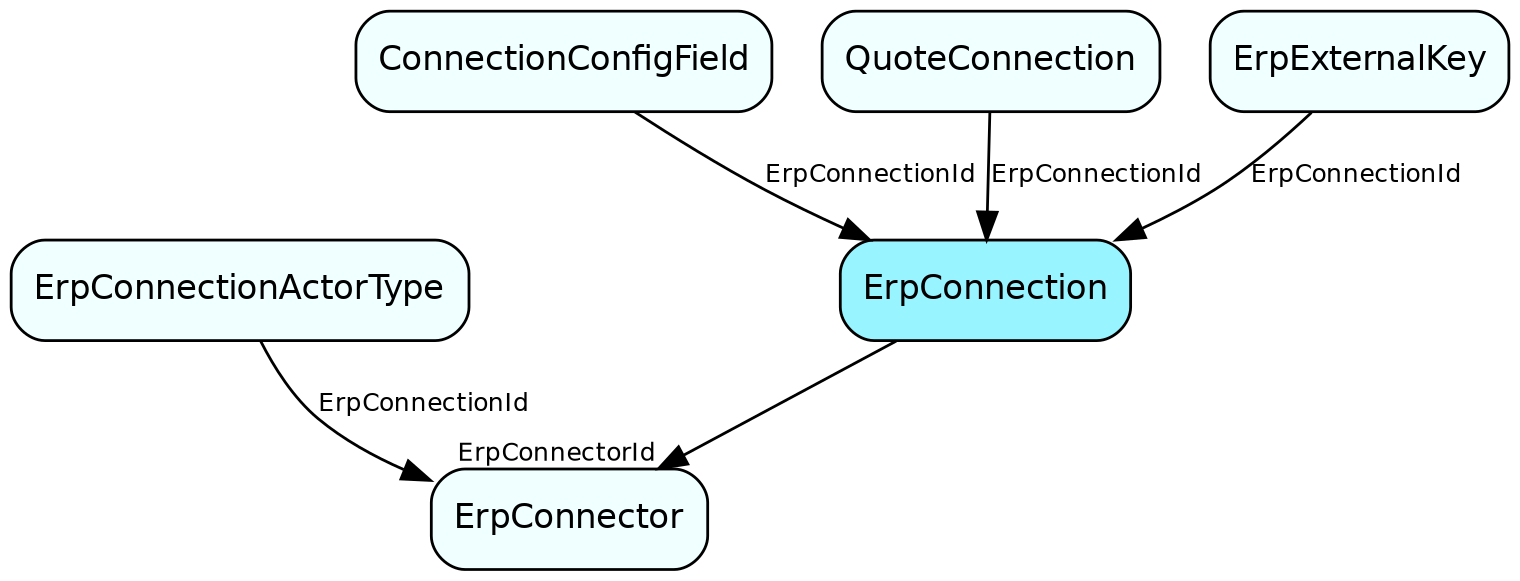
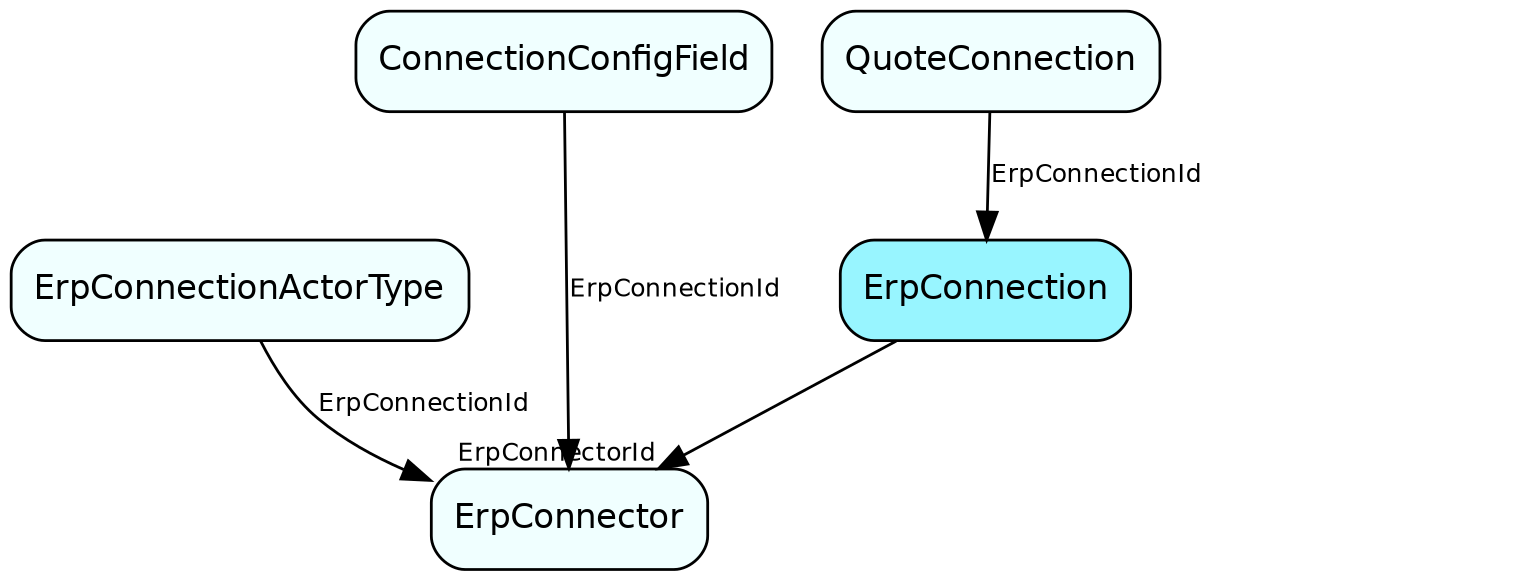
node "ErpExternalKey": removed
edge "ConnectionConfigField" -> "ErpConnection": now "ConnectionConfigField" -> "ErpConnector"
